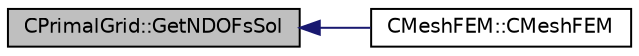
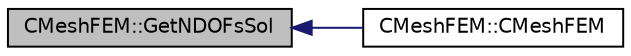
node "CPrimalGrid::GetNDOFsSol": label "CPrimalGrid::GetNDOFsSol" -> "CMeshFEM::GetNDOFsSol"
